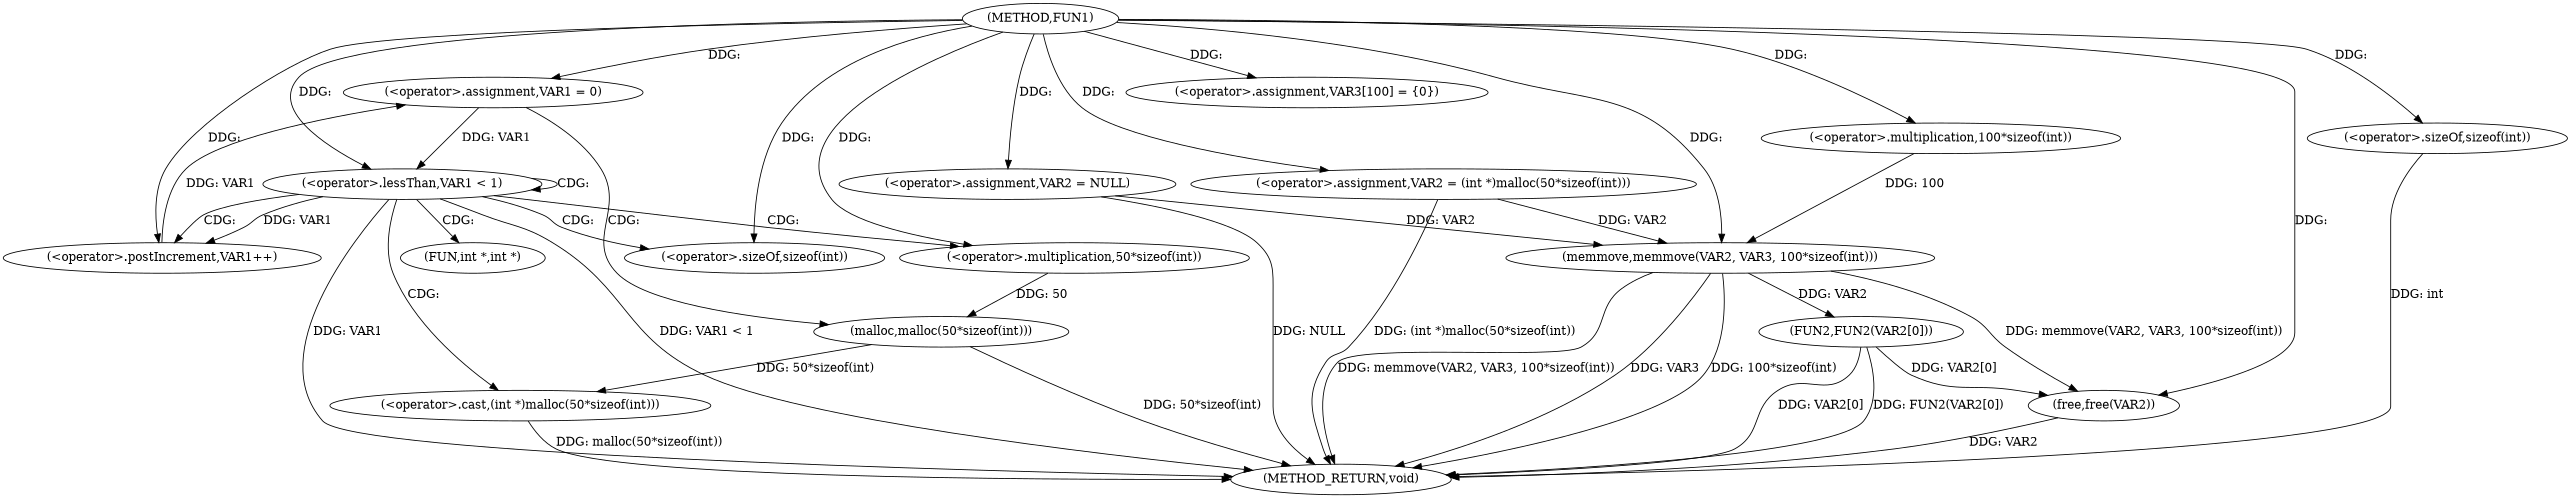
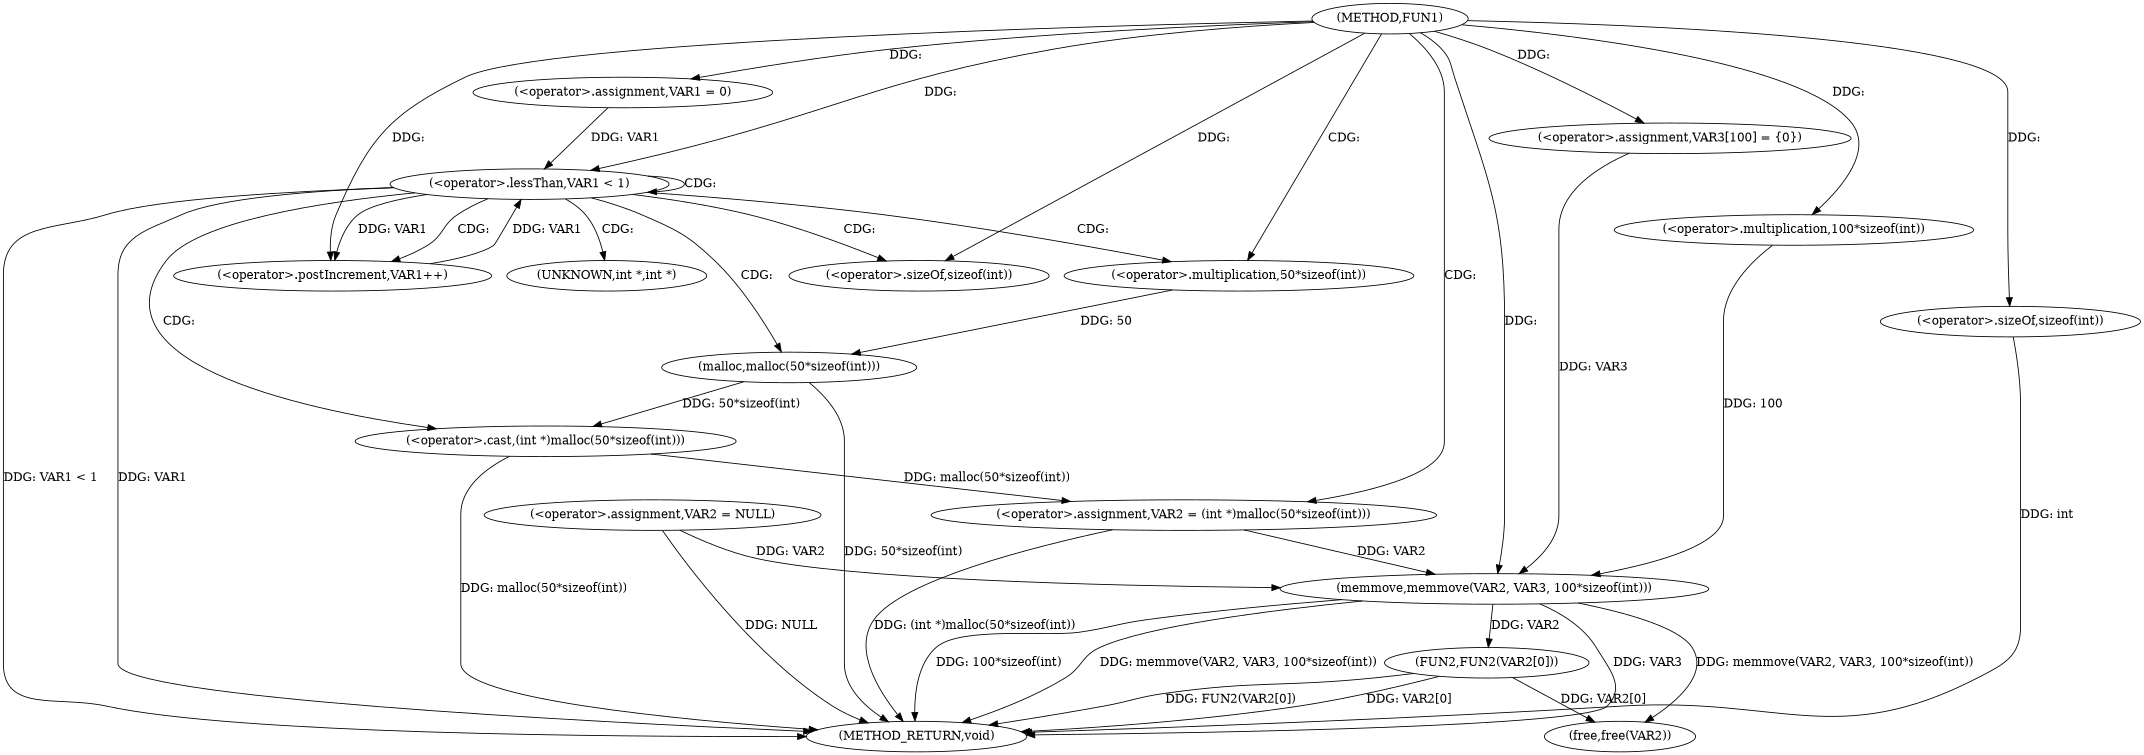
edge "(METHOD,FUN1)" -> "(free,free(VAR2))": removed, label "DDG:"
edge "(METHOD,FUN1)" -> "(<operator>.assignment,VAR2 = (int *)malloc(50*sizeof(int)))": label "DDG: " -> "CDG: "
edge "(METHOD,FUN1)" -> "(<operator>.assignment,VAR2 = NULL)": removed, label "DDG:"
edge "(<operator>.postIncrement,VAR1++)" -> "(<operator>.assignment,VAR1 = 0)": now "(<operator>.postIncrement,VAR1++)" -> "(<operator>.lessThan,VAR1 < 1)"
edge "(METHOD,FUN1)" -> "(<operator>.multiplication,50*sizeof(int))": label "DDG: " -> "CDG: "
node "(FUN,int *,int *)": label "(FUN,int *,int *)" -> "(UNKNOWN,int *,int *)"
edge "(<operator>.assignment,VAR1 = 0)" -> "(malloc,malloc(50*sizeof(int)))": now "(<operator>.lessThan,VAR1 < 1)" -> "(malloc,malloc(50*sizeof(int)))"
edge "(<operator>.assignment,VAR3[100] = {0})" -> "(memmove,memmove(VAR2, VAR3, 100*sizeof(int)))": added, label "DDG: VAR3"
edge "(free,free(VAR2))" -> "(METHOD_RETURN,void)": removed, label "DDG: VAR2"
edge "(<operator>.cast,(int *)malloc(50*sizeof(int)))" -> "(<operator>.assignment,VAR2 = (int *)malloc(50*sizeof(int)))": added, label "DDG: malloc(50*sizeof(int))"
